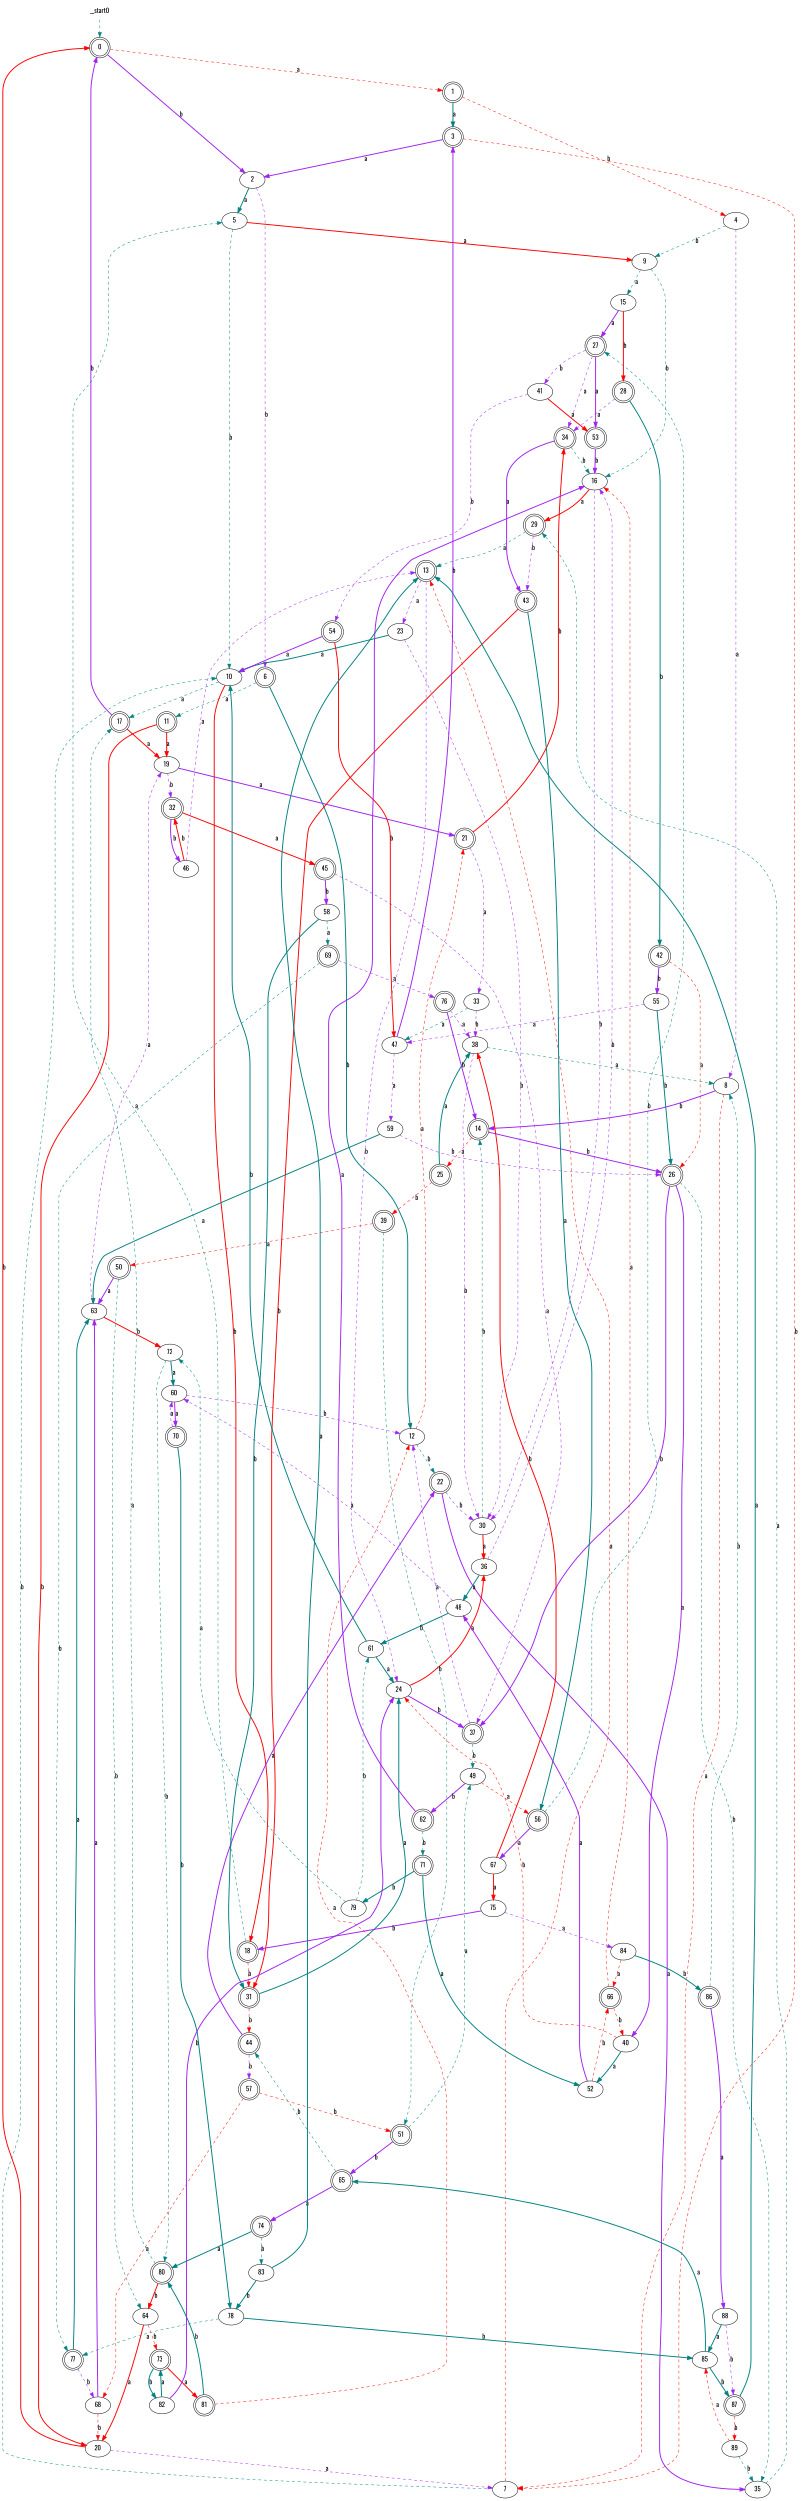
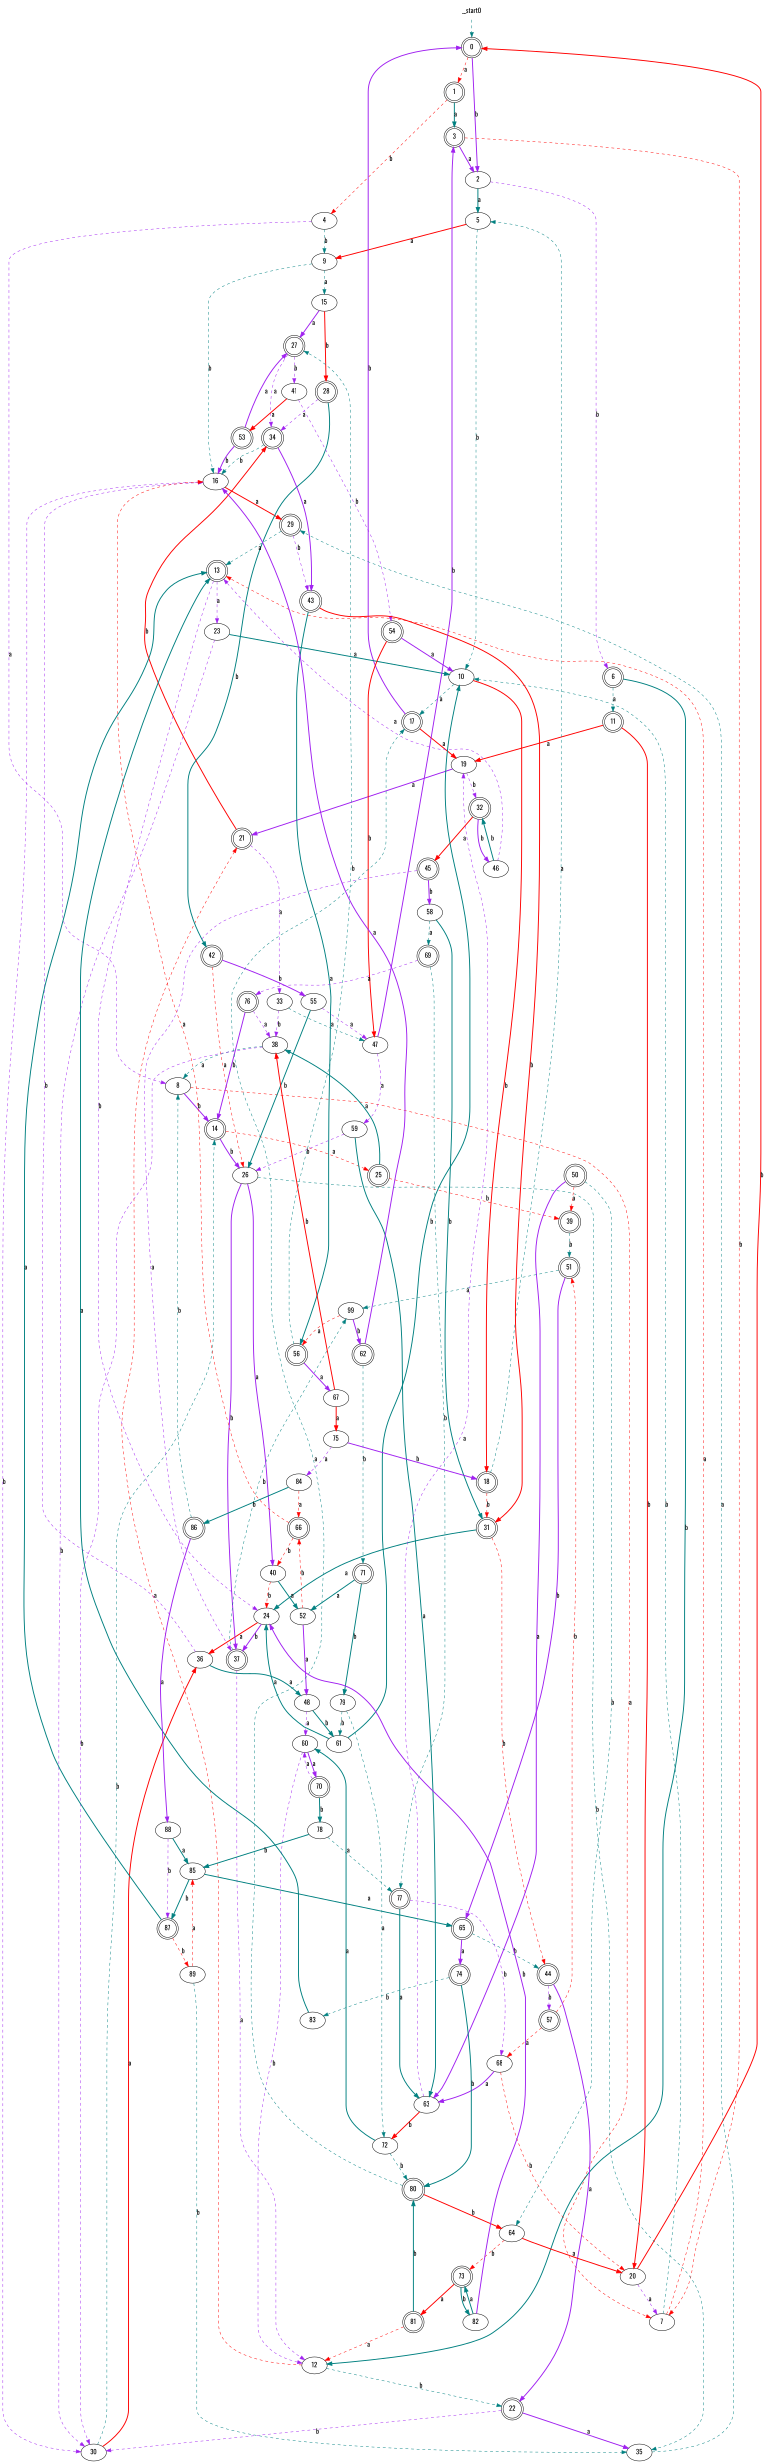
edge "27" -> "53": reversed
edge "46" -> "32": color red -> teal
node "26": shape doublecircle -> ellipse
edge "39" -> "50": reversed
node "49": label "49" -> "99"
edge "74" -> "80": label "a" -> "b"
edge "83" -> "78": removed, label "b"
